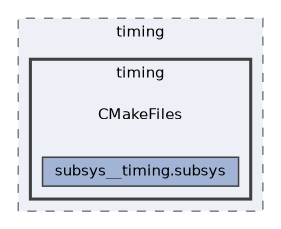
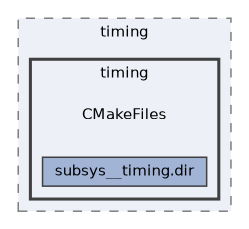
node "subsys__timing.subsys": label "subsys__timing.subsys" -> "subsys__timing.dir"
